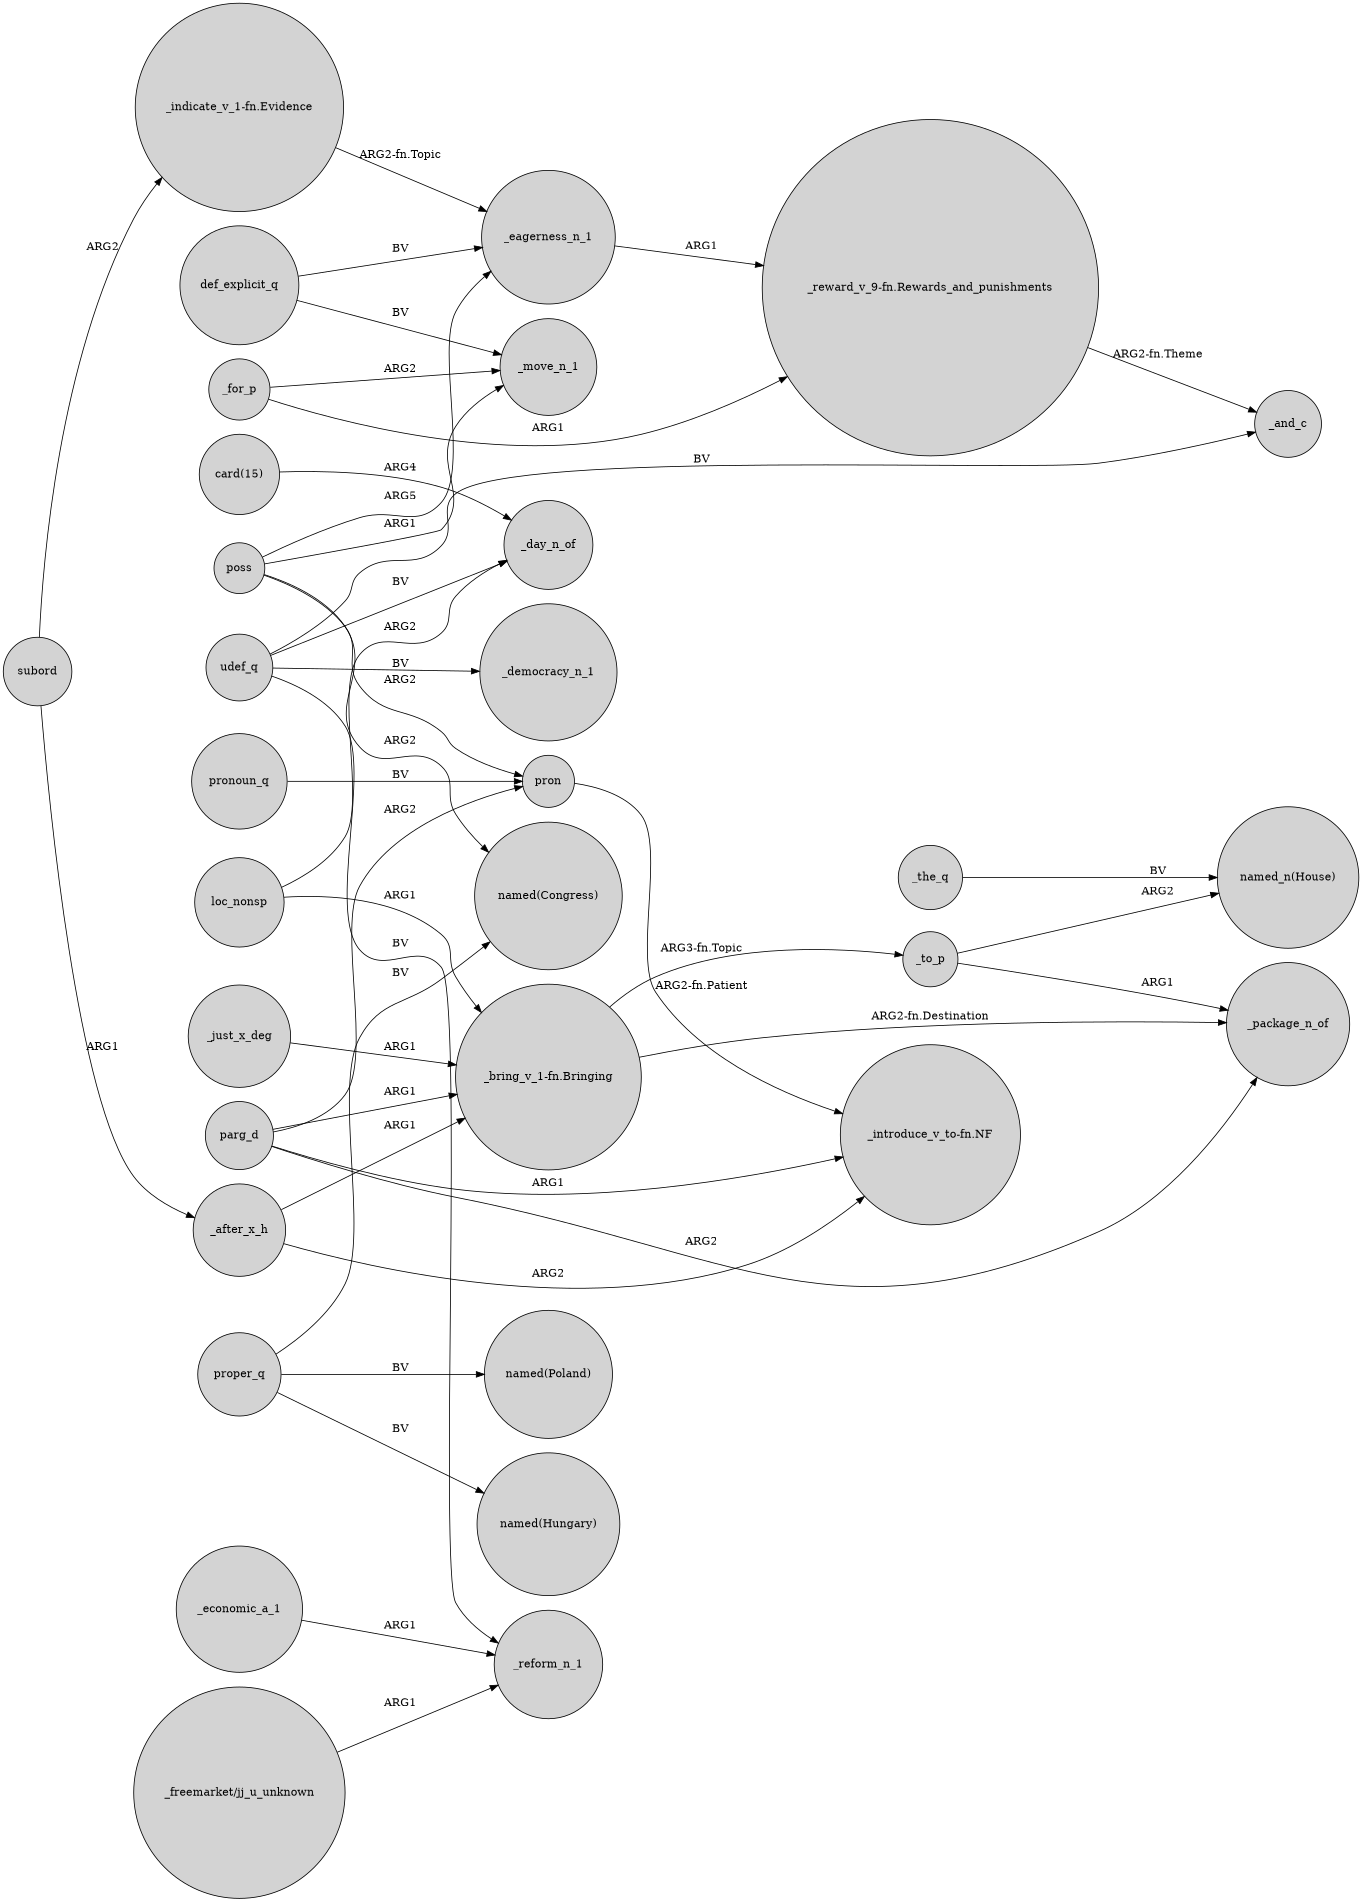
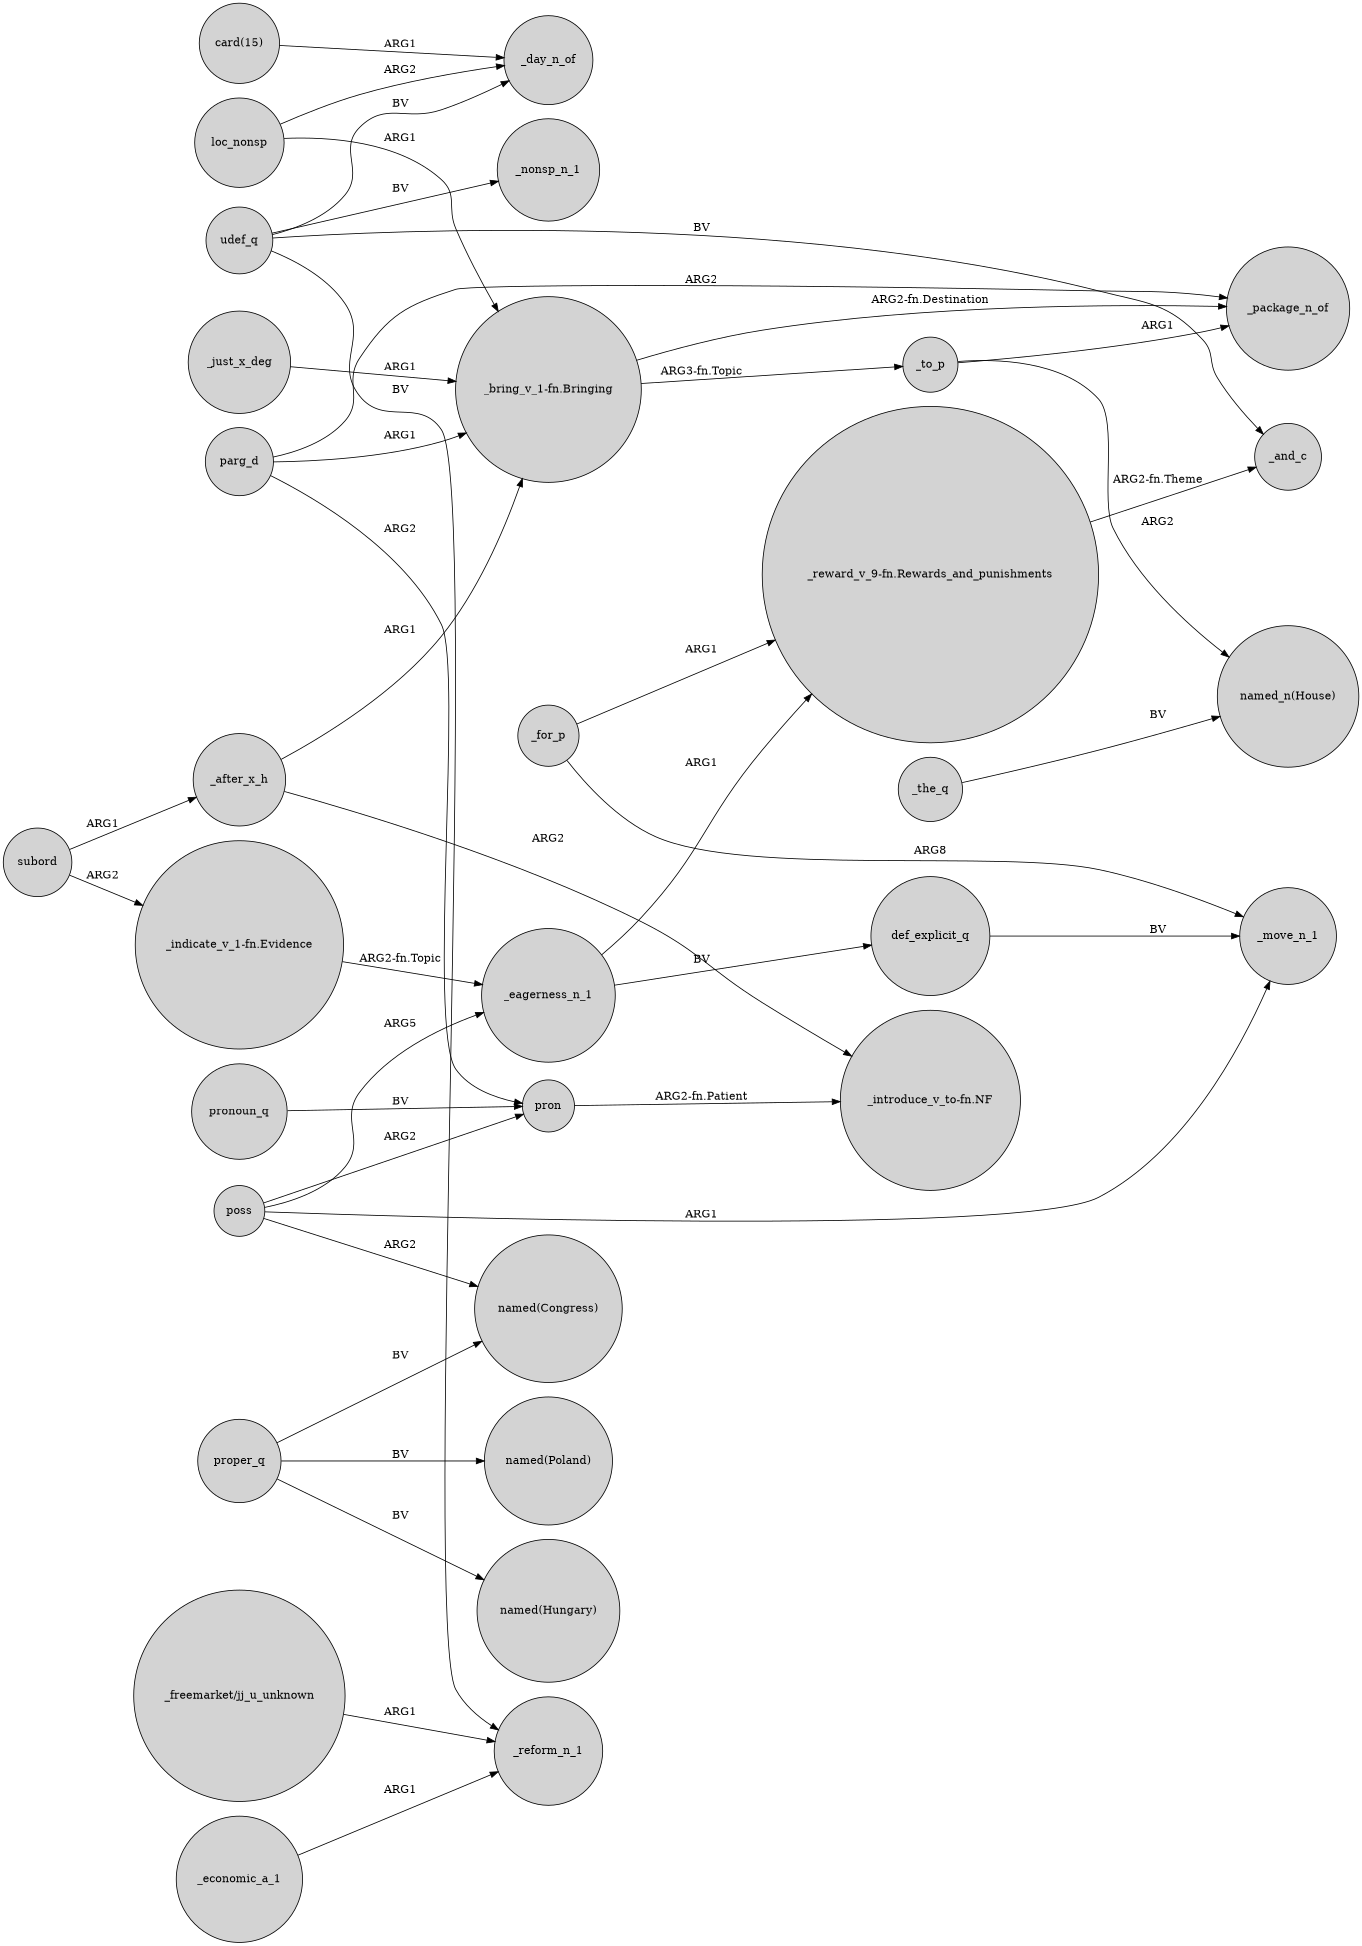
edge "def_explicit_q" -> "_eagerness_n_1": reversed
edge "_for_p" -> "_move_n_1": label "ARG2" -> "ARG8"
edge "card(15)" -> "_day_n_of": label "ARG4" -> "ARG1"
node "_democracy_n_1": label "_democracy_n_1" -> "_nonsp_n_1"
edge "parg_d" -> "_introduce_v_to-fn.NF": removed, label "ARG1"
